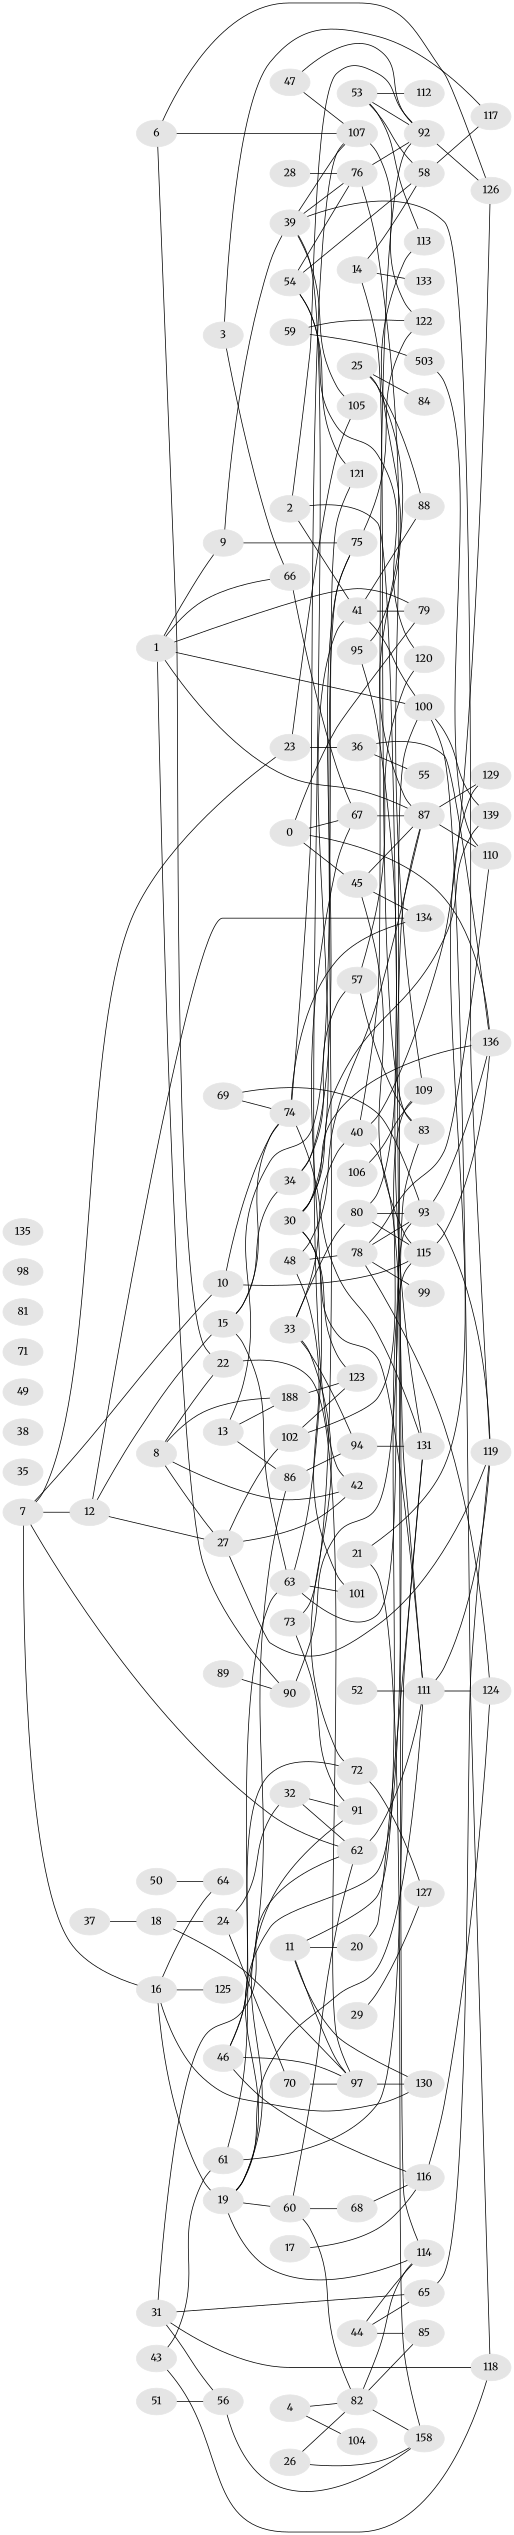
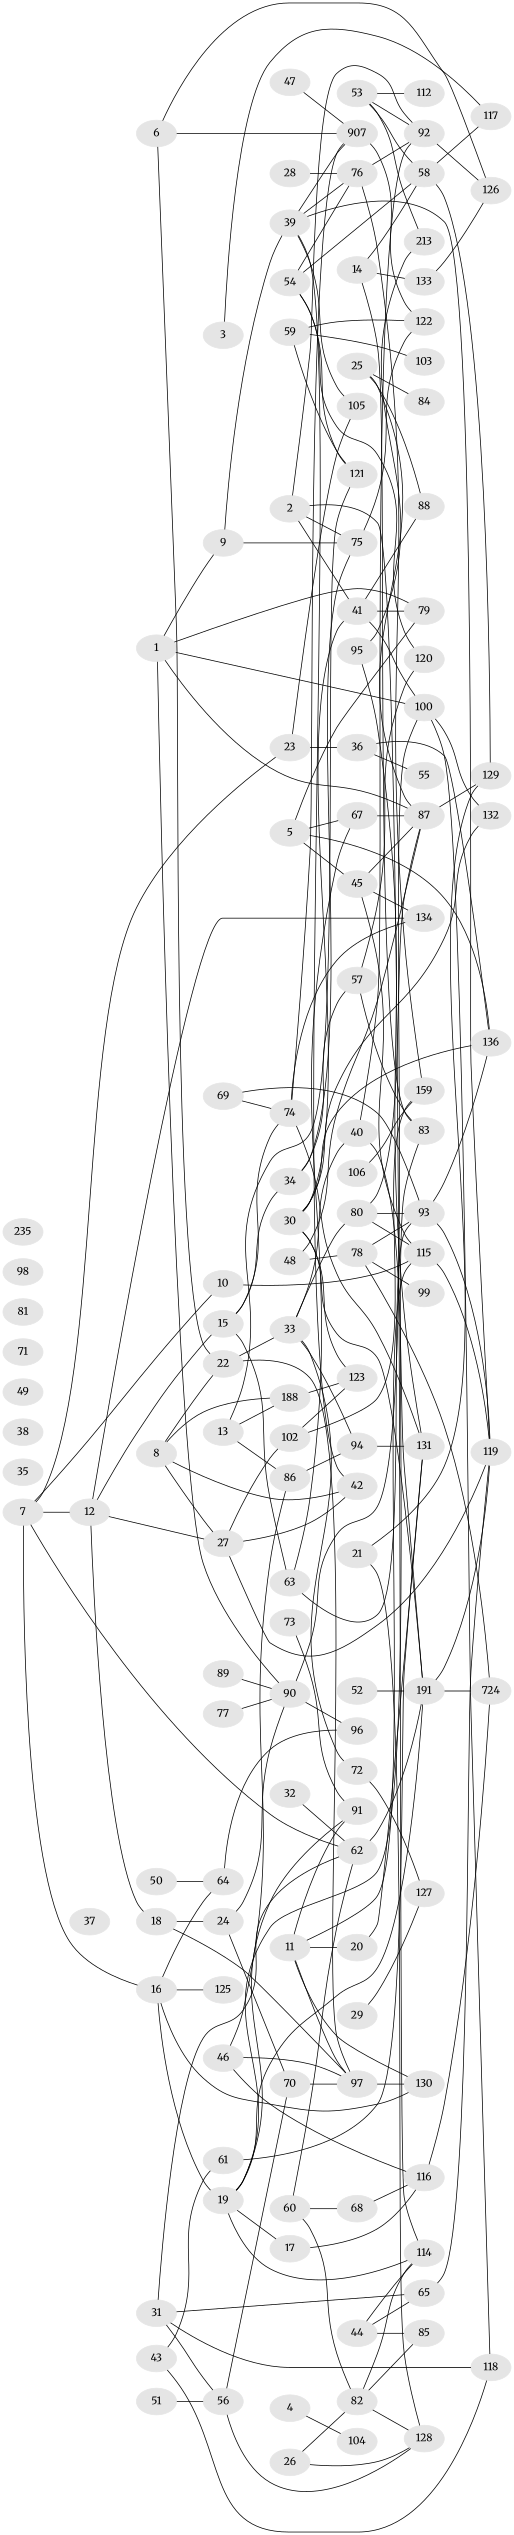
edge "47" -- "92": removed
node "107": label "107" -> "907"
node "113": label "113" -> "213"
node "503": label "503" -> "103"
edge "59" -- "121": added
edge "58" -- "129": added
node "66": removed
edge "126" -- "40": now "126" -- "133"
node "139": label "139" -> "132"
node "0": label "0" -> "5"
node "110": removed
node "109": label "109" -> "159"
edge "136" -- "115": now "119" -- "115"
edge "75" -- "73": now "75" -- "2"
edge "74" -- "10": removed
node "135": label "135" -> "235"
edge "33" -- "22": added
node "101": removed
node "111": label "111" -> "191"
node "124": label "124" -> "724"
node "77": added
node "96": added
edge "32" -- "91": now "11" -- "91"
edge "63" -- "61": removed
edge "72" -- "46": removed
edge "32" -- "24": now "90" -- "24"
edge "37" -- "18": now "12" -- "18"
edge "19" -- "60": now "19" -- "17"
edge "70" -- "56": added
edge "82" -- "4": removed
node "158": label "158" -> "128"
